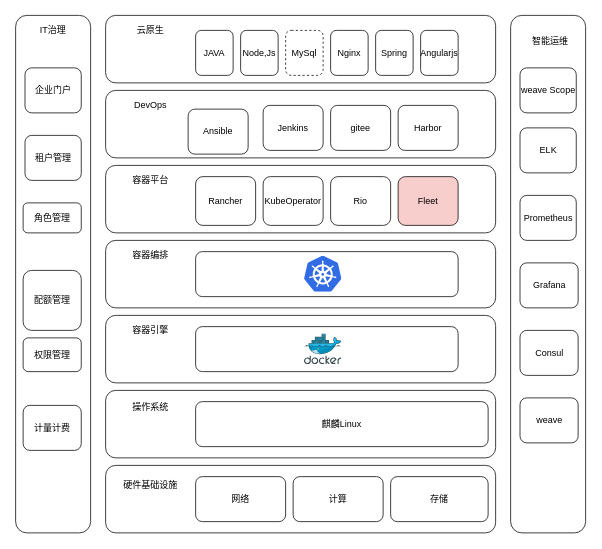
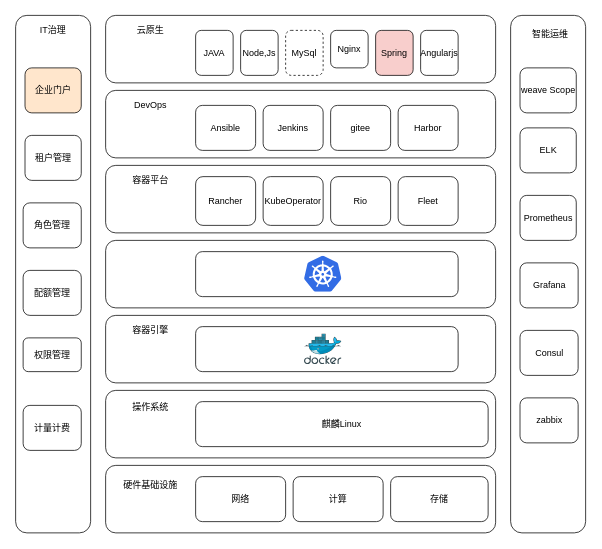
node "智能运维": moved (550, 42) -> (550, 34)
node "Nginx": size 38x45 -> 38x38
node "Spring": fillcolor #ffffff -> #f8cecc
node "企业门户": fillcolor #ffffff -> #ffe6cc
node "Ansible": moved (218, 132) -> (225, 128)
node "Fleet": fillcolor #f8cecc -> #ffffff
node "角色管理": size 58x30 -> 58x45
node "容器编排": removed
node "配额管理": size 58x60 -> 58x45
node "weave": label "weave" -> "zabbix"
